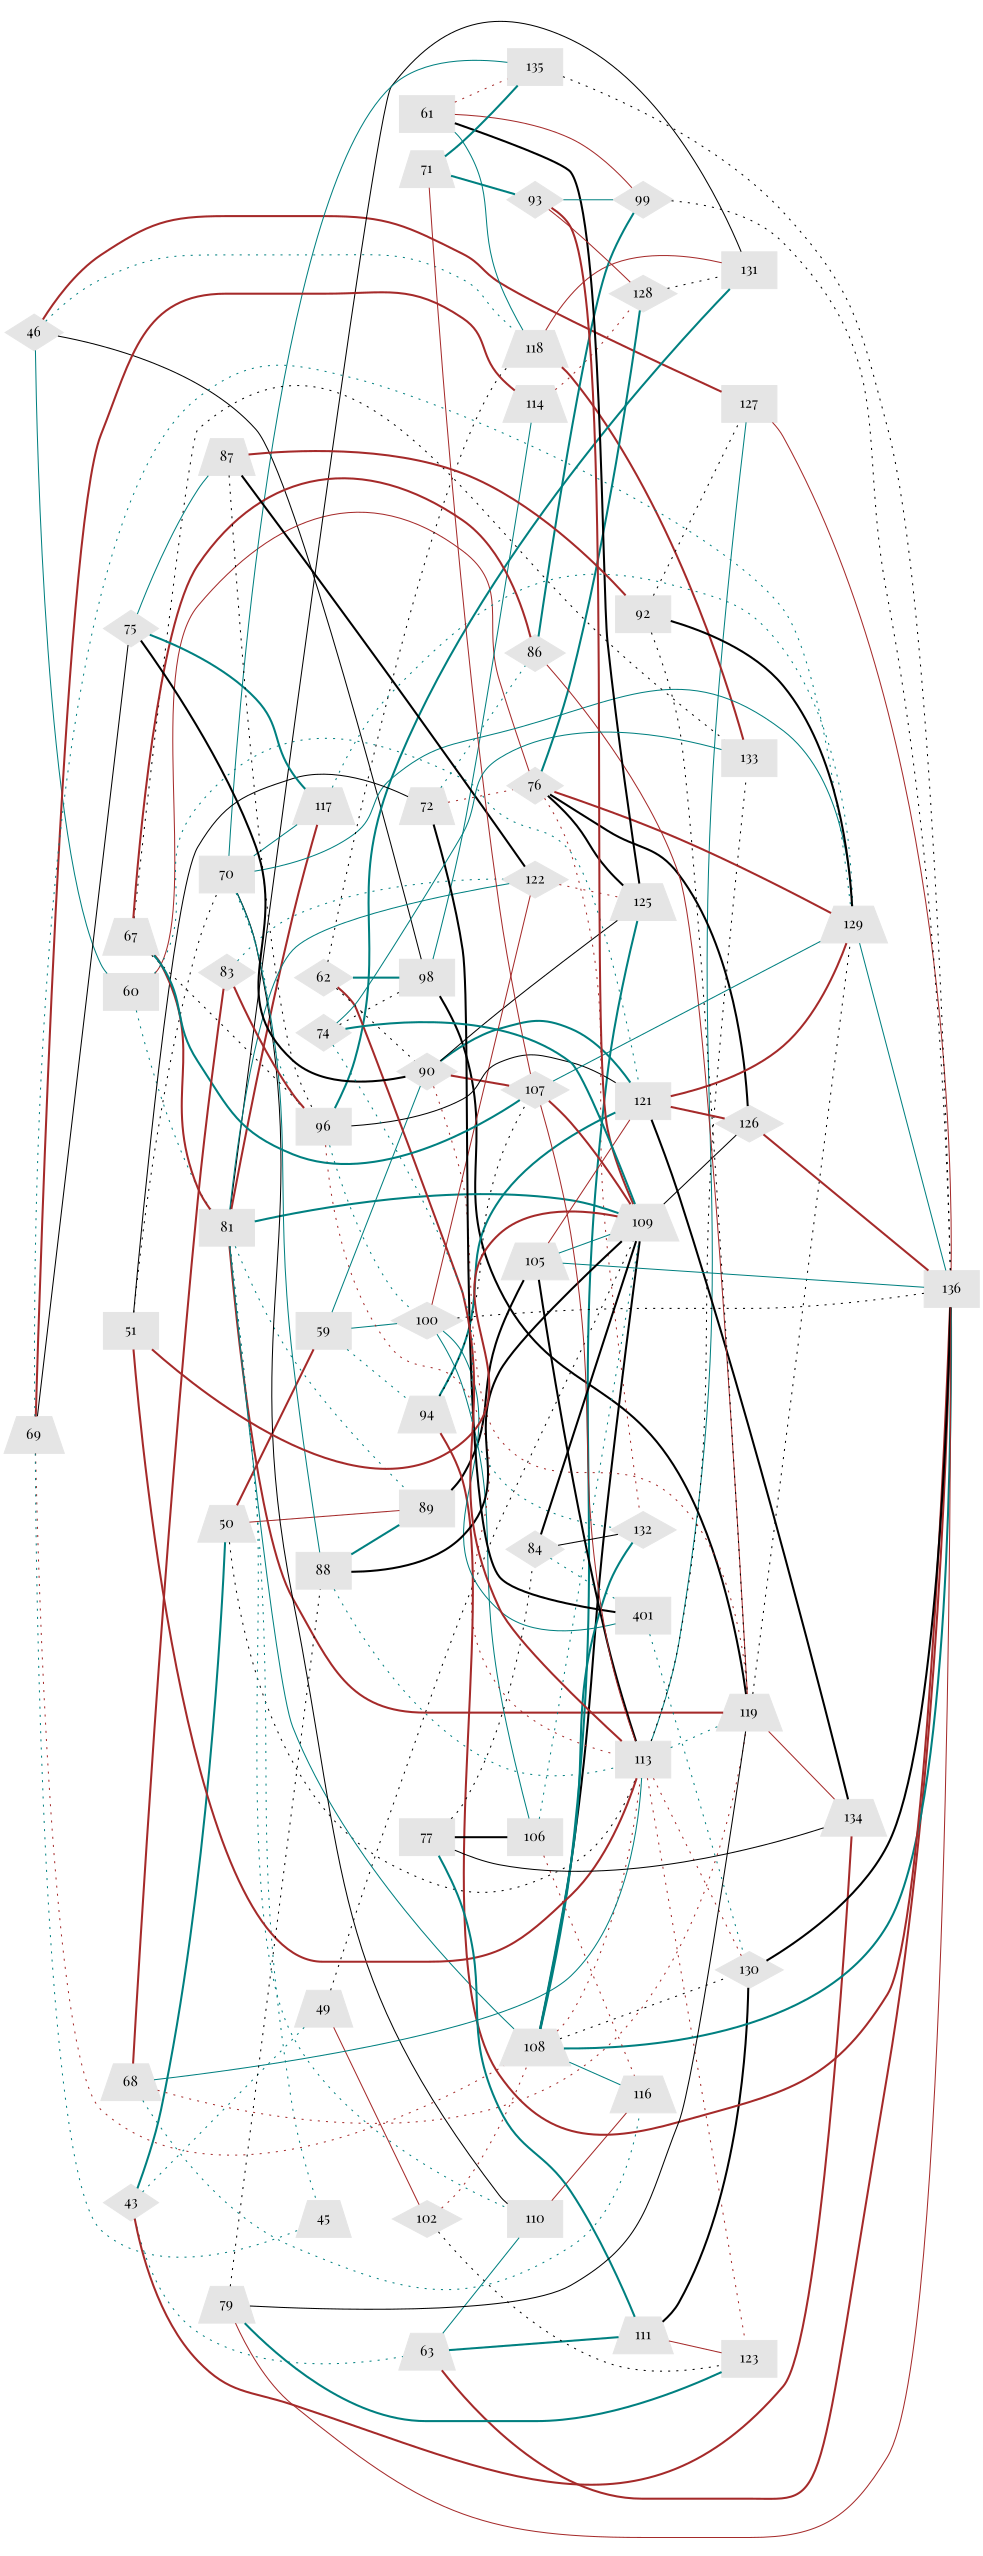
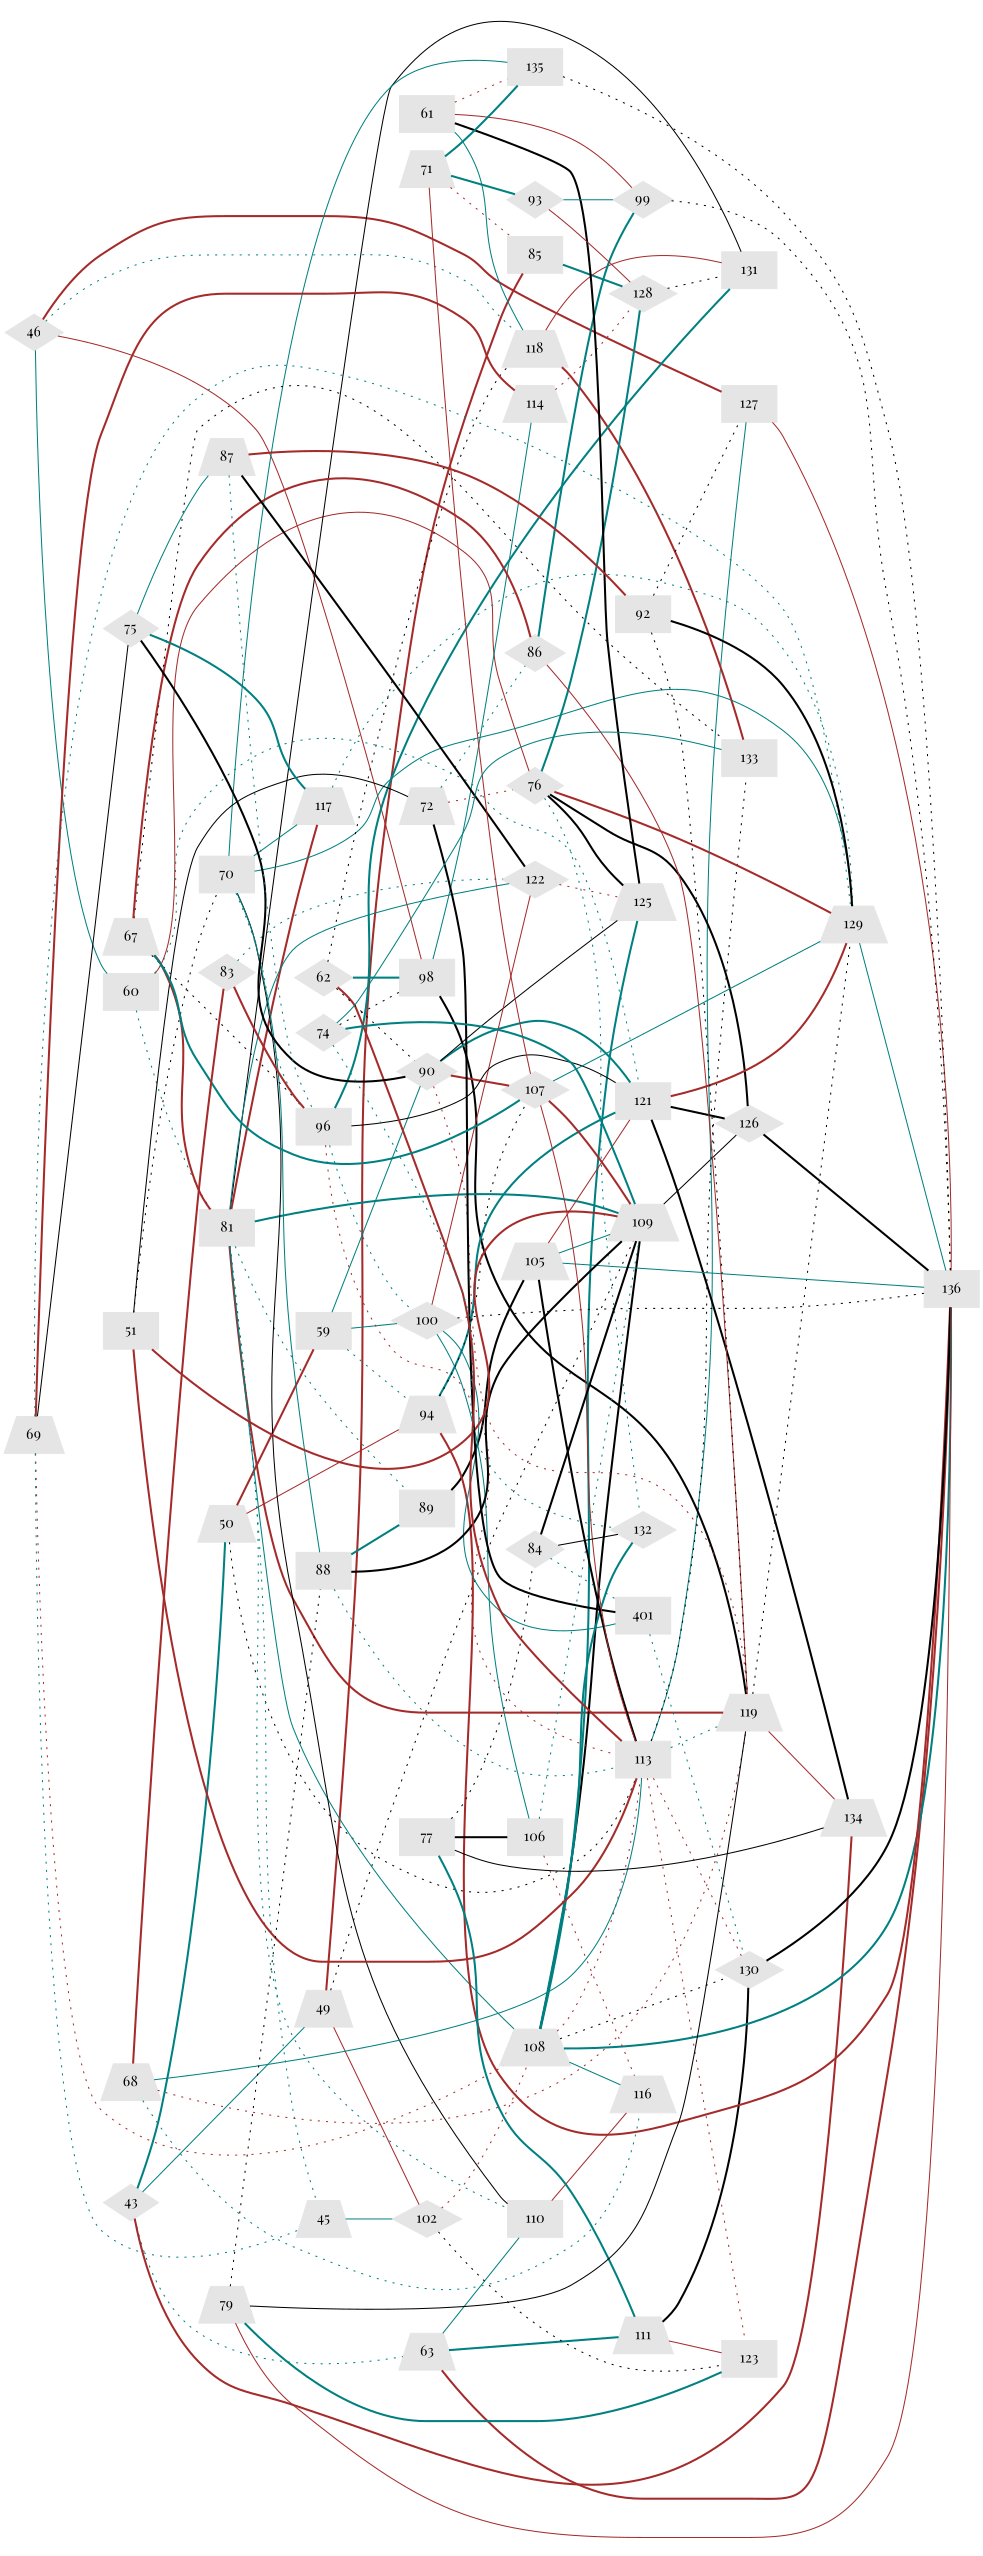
node "85": added
edge "46" -- "98": color black -> brown
edge "93" -- "109": removed
edge "87" -- "96": color black -> teal
edge "121" -- "126": color brown -> black
edge "76" -- "132": color brown -> teal
edge "126" -- "136": color brown -> black
edge "89" -- "50": now "94" -- "50"
edge "49" -- "43": style dotted -> solid
edge "45" -- "102": added
